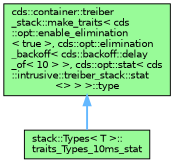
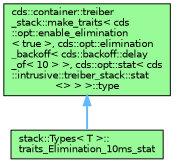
node "stack::Types< T >:: traits_Types_10ms_stat": label "stack::Types< T >:: traits_Types_10ms_stat" -> "stack::Types< T >:: traits_Elimination_10ms_stat"
